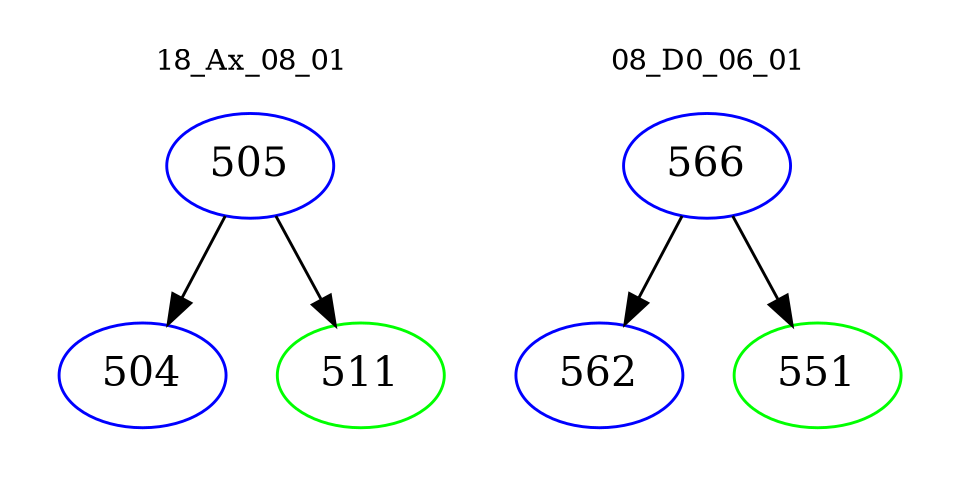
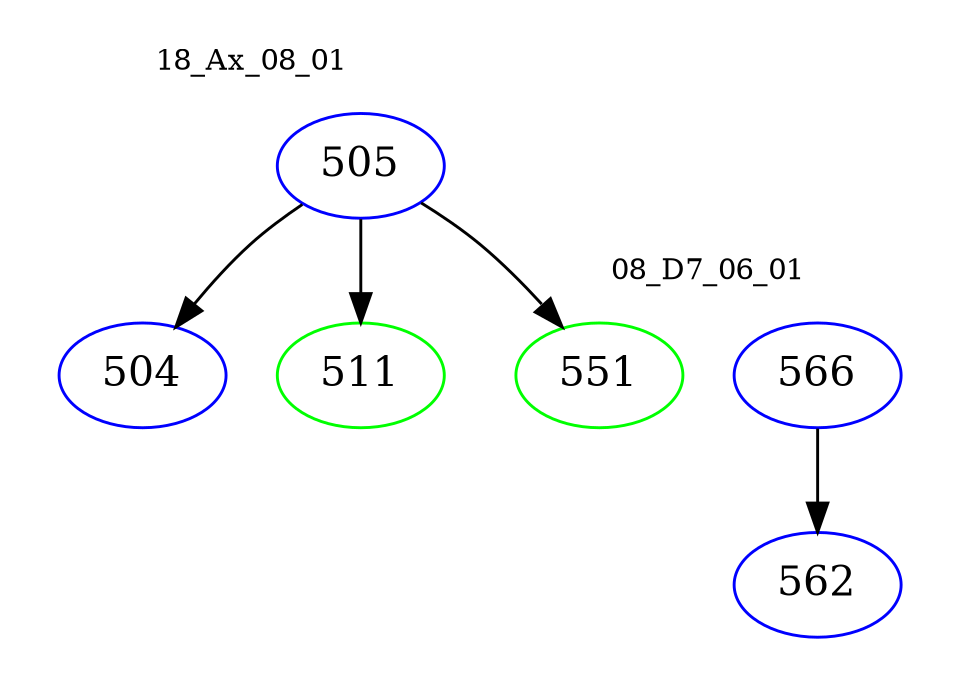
cluster "08_D0_06_01": label "08_D0_06_01" -> "08_D7_06_01"
edge "566" -> "551": now "505" -> "551"
